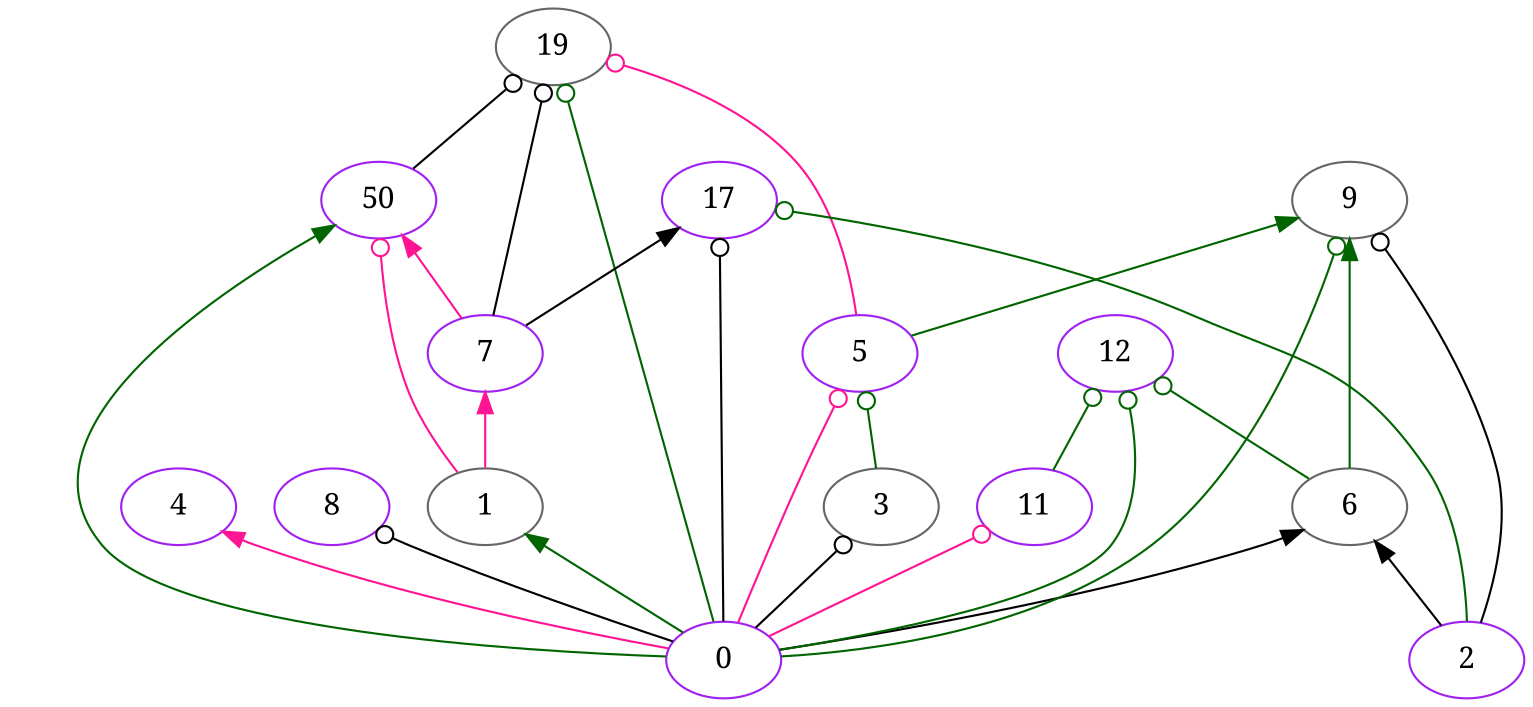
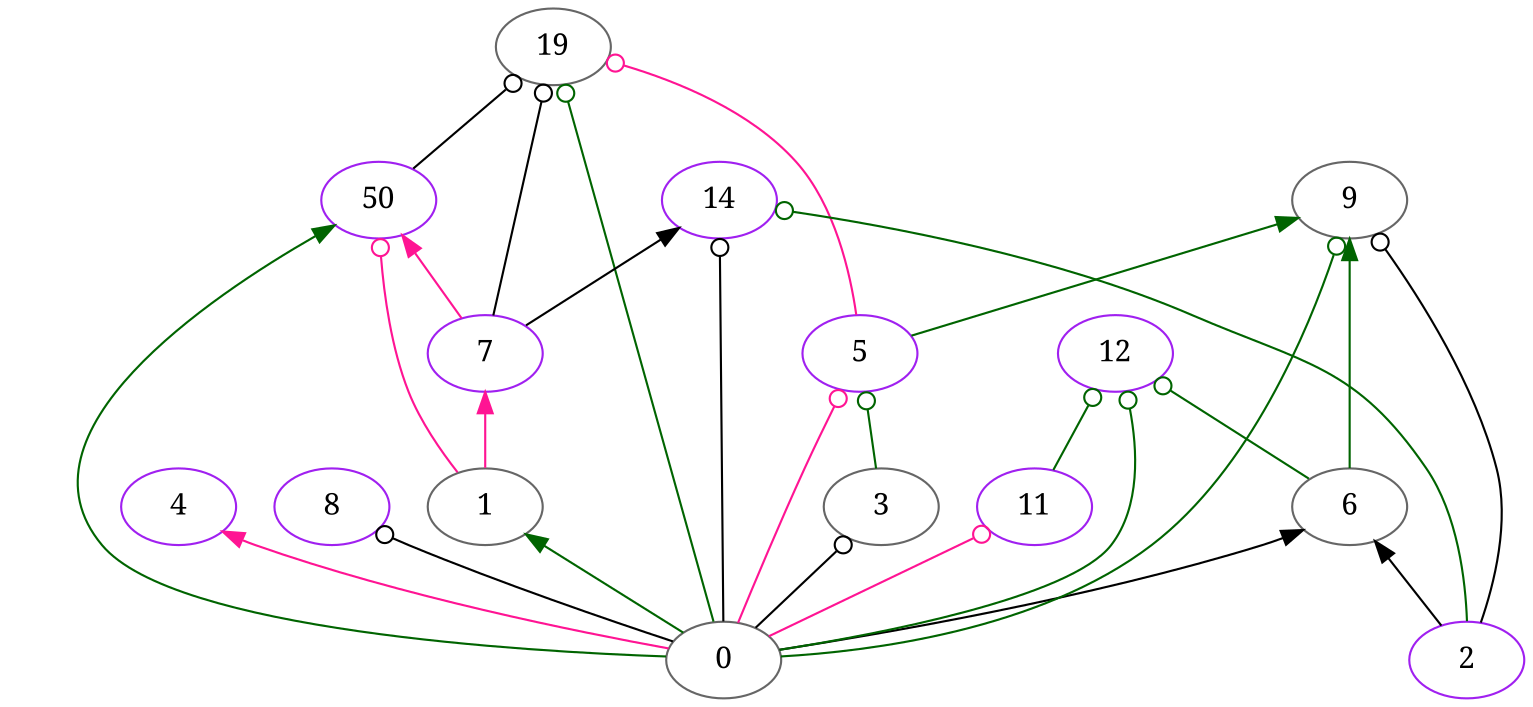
node "17": label "17" -> "14"
node "0": color purple -> gray40
